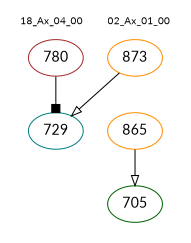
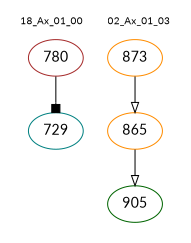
cluster "18_Ax_04_00": label "18_Ax_04_00" -> "18_Ax_01_00"
cluster "02_Ax_01_00": label "02_Ax_01_00" -> "02_Ax_01_03"
edge "873" -> "729": now "873" -> "865"
node "705": label "705" -> "905"
